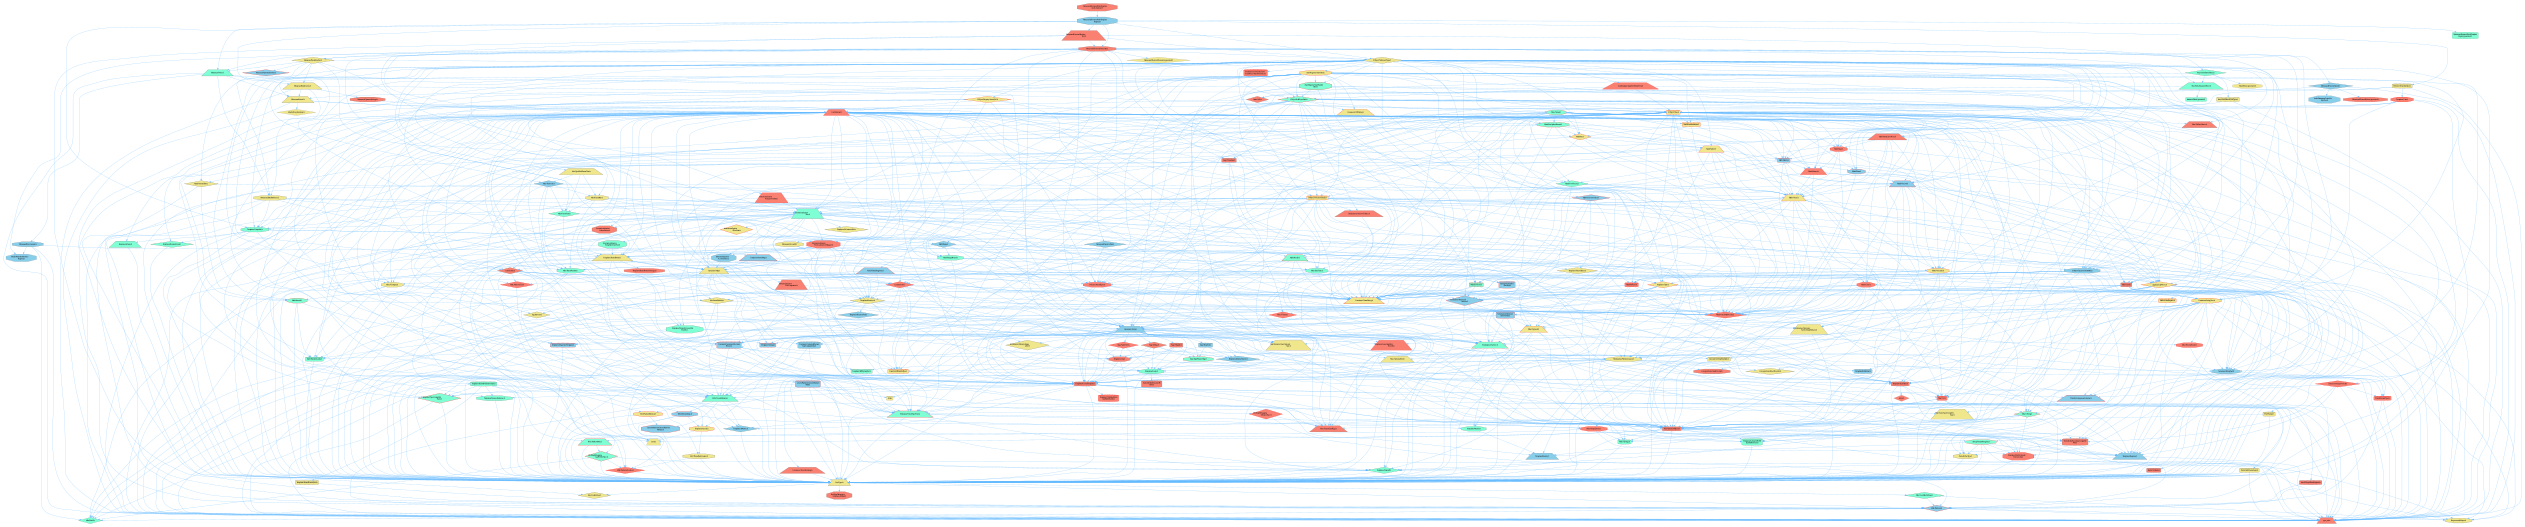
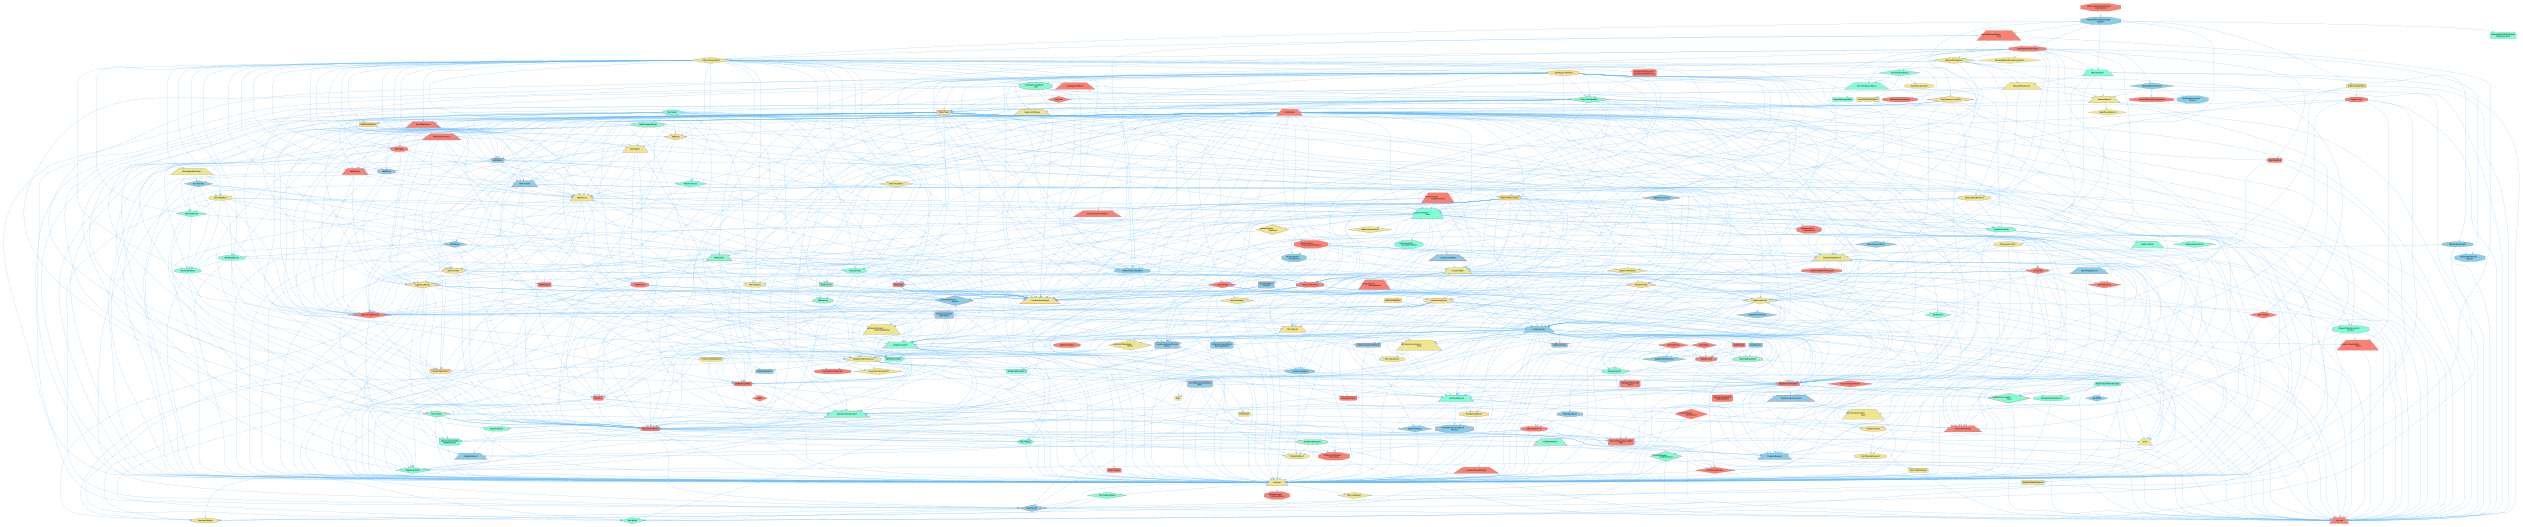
node "MetasoundOperatorInterface.h": removed
node "AssetRegistry/QualifiedFrameTime.h": label "AssetRegistry/QualifiedFrameTime.h" -> "AssetRegistry/ARFilter.h"
node "Algo/Reverse.h": fillcolor khaki -> aquamarine
node "Misc/OptionalFwd.h": shape trapezium -> octagon
node "AutoRTFM.h": added
node "Misc/DelayedAutoRegister.h": removed
